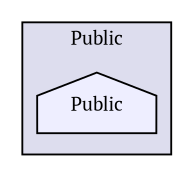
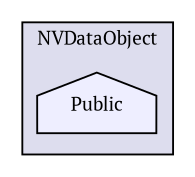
cluster "Public": label "Public" -> "NVDataObject"
